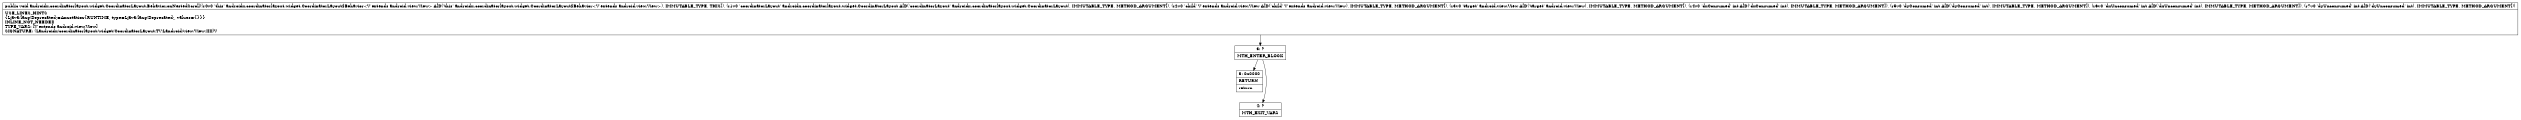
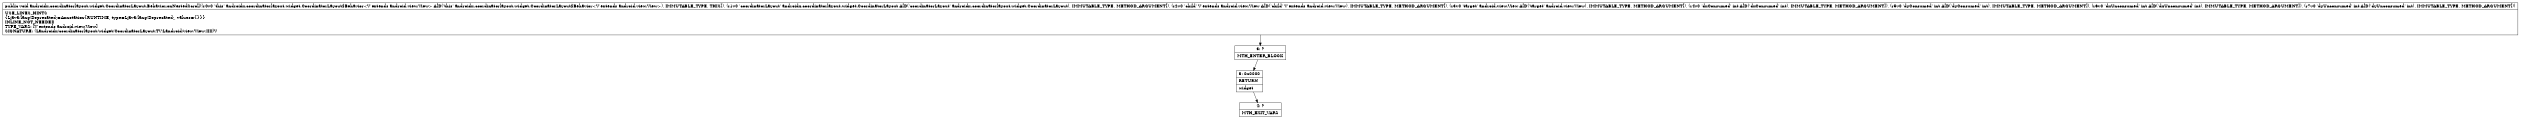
edge "3: ?" -> "4: ?": now "5: 0x0000" -> "4: ?"
node "5: 0x0000": text "return" -> "widget"
